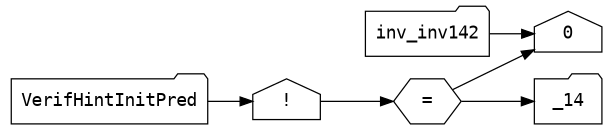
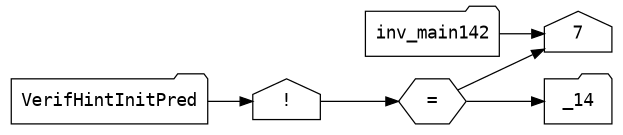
node "inv_inv142": label "inv_inv142" -> "inv_main142"
node "0": label "0" -> "7"
